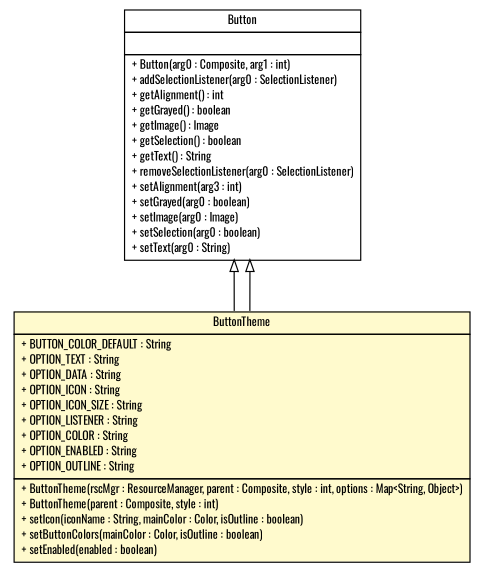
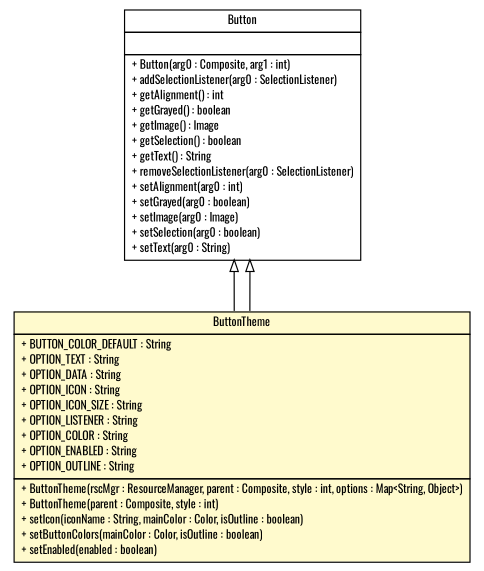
node "Button": text "+ setAlignment(arg3 : int)" -> "+ setAlignment(arg0 : int)"
